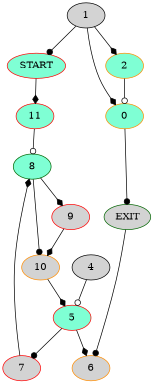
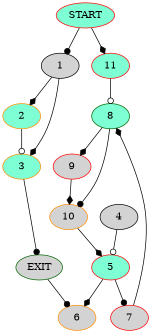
edge "1" -> "START": reversed
node "0": label "0" -> "3"
